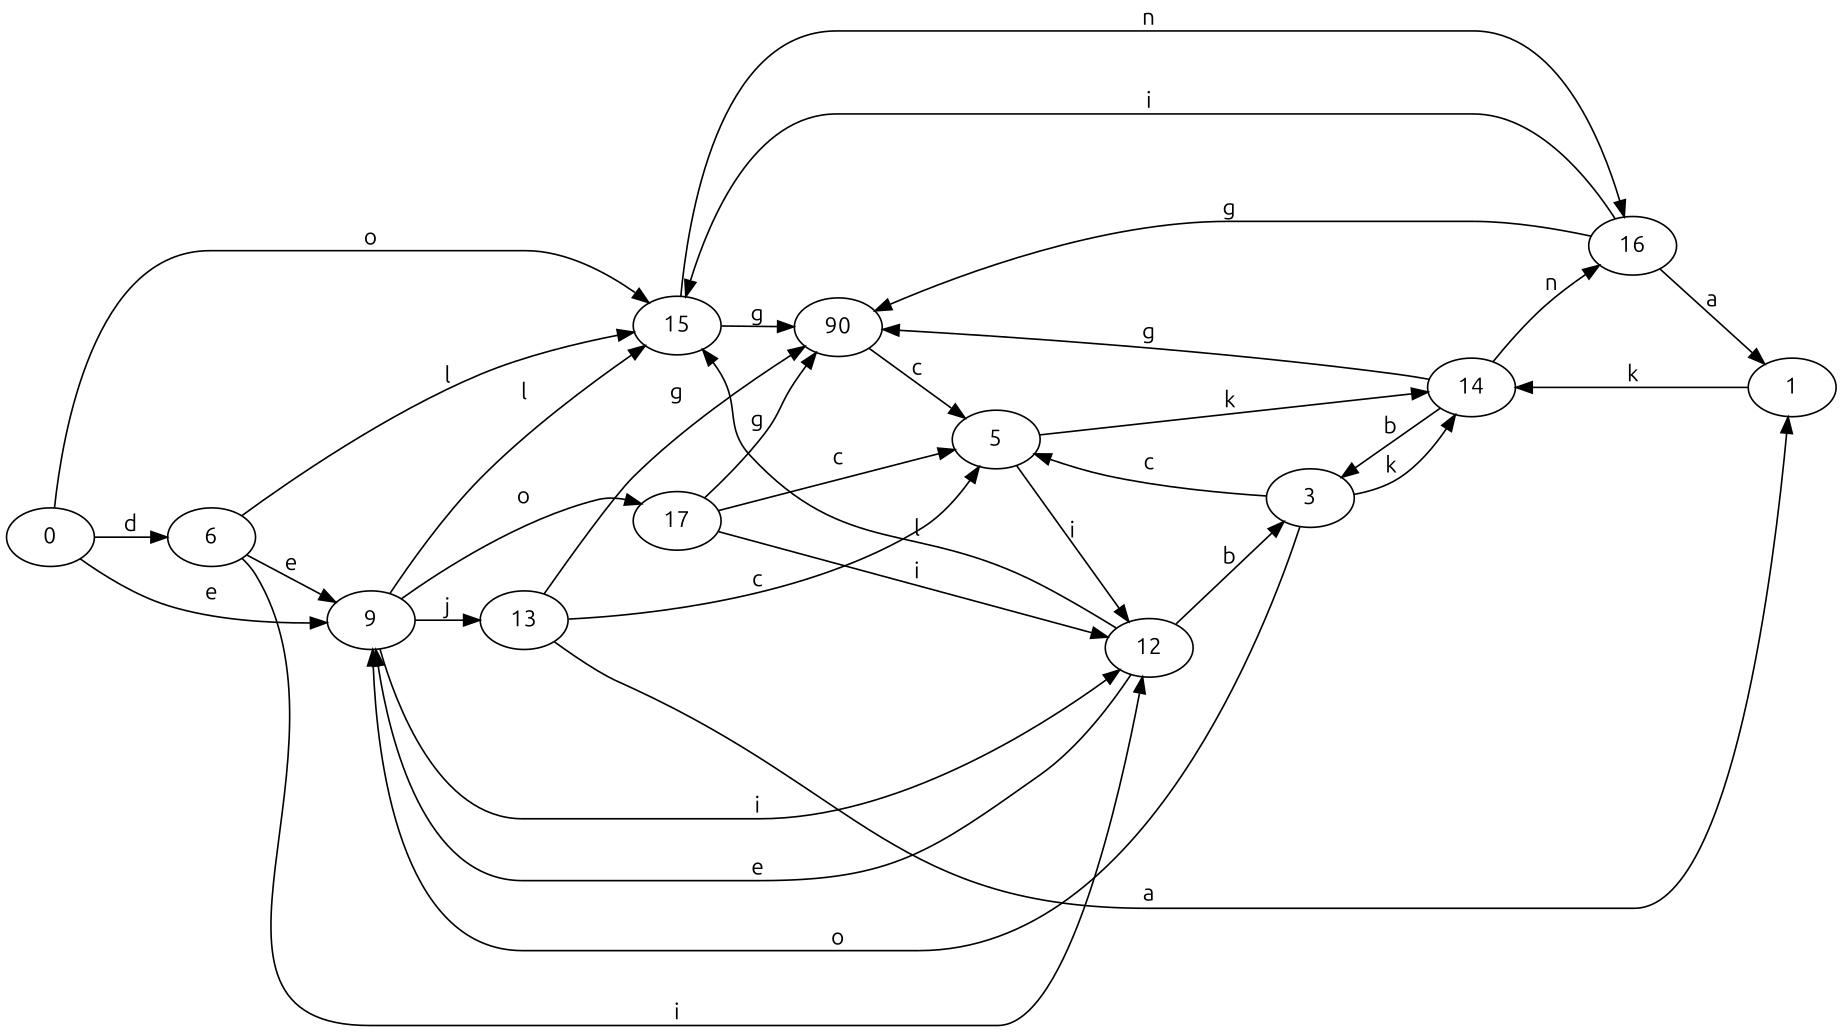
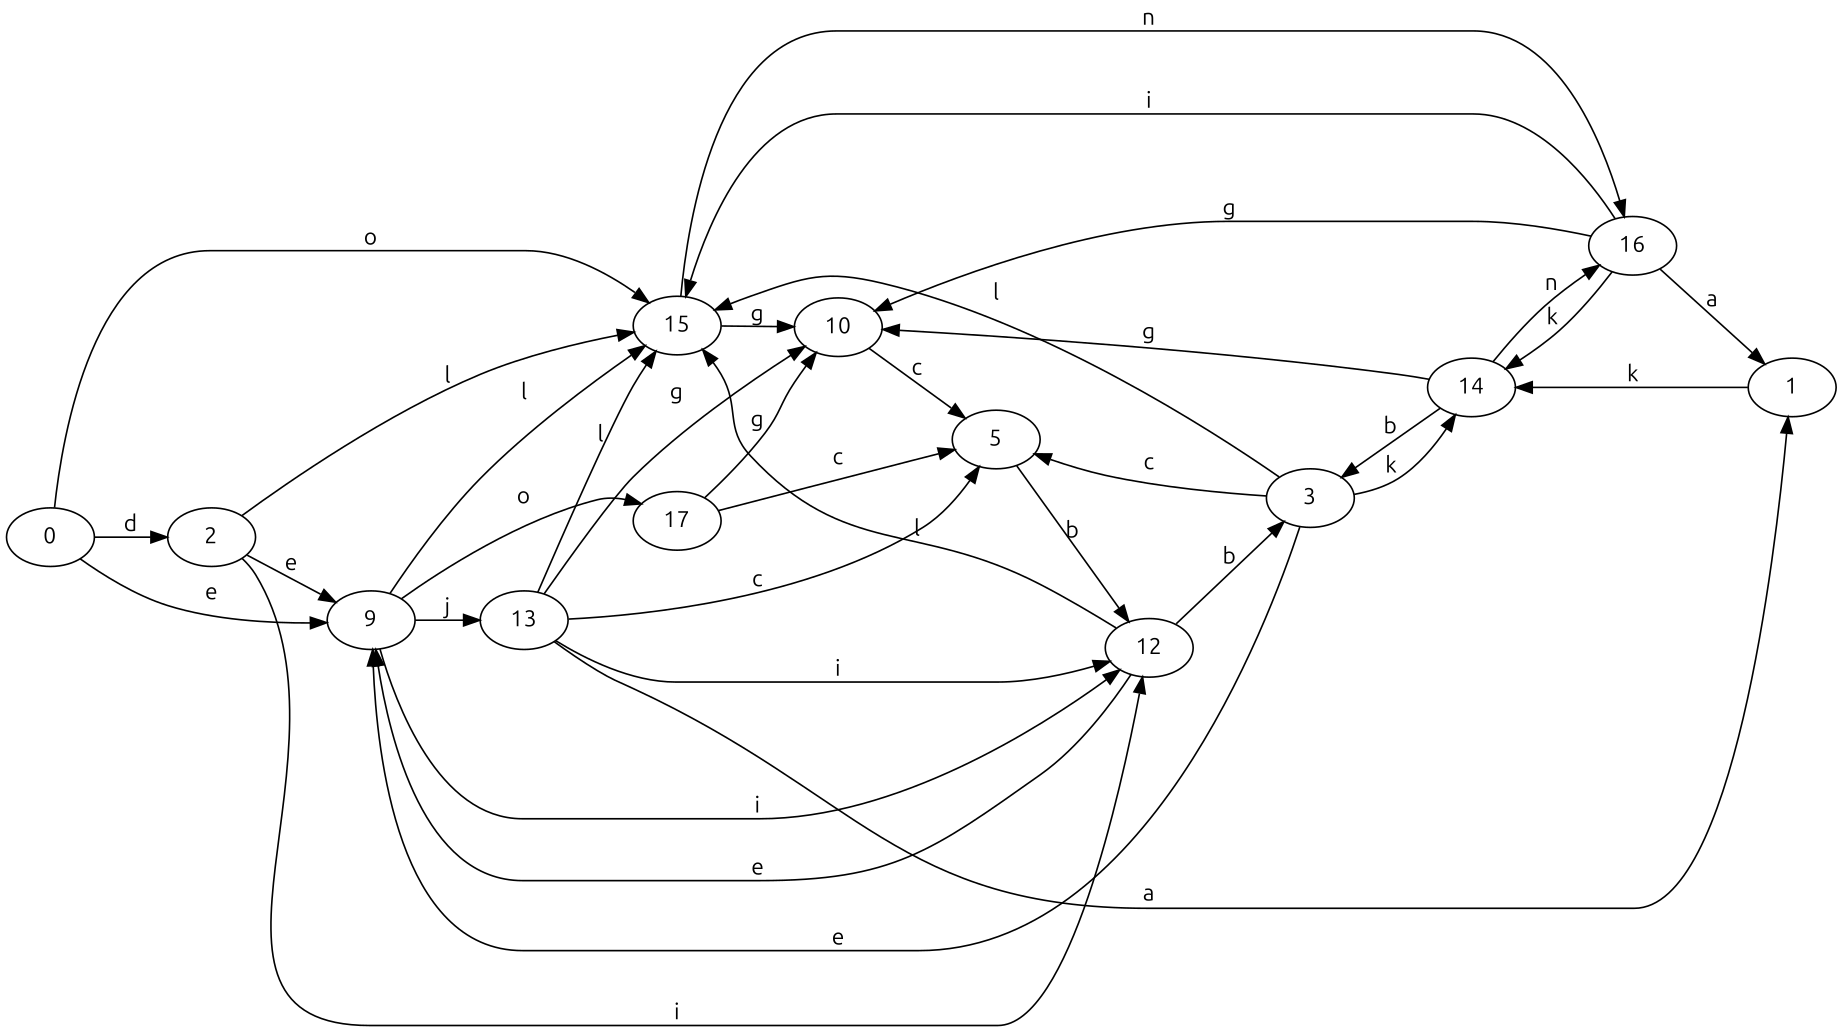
edge "3" -> "15": added, label "l"
node "90": label "90" -> "10"
edge "5" -> "14": now "16" -> "14"
edge "13" -> "15": added, label "l"
edge "5" -> "12": label "i" -> "b"
node "6": label "6" -> "2"
edge "17" -> "12": now "13" -> "12"
edge "3" -> "9": label "o" -> "e"
